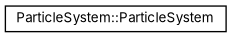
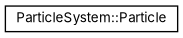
node "ParticleSystem::ParticleSystem": label "ParticleSystem::ParticleSystem" -> "ParticleSystem::Particle"
